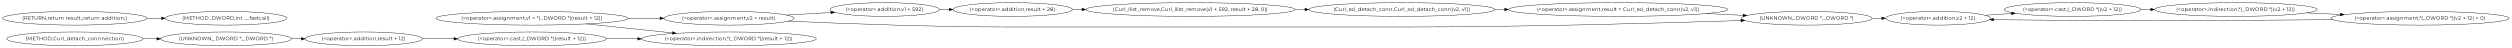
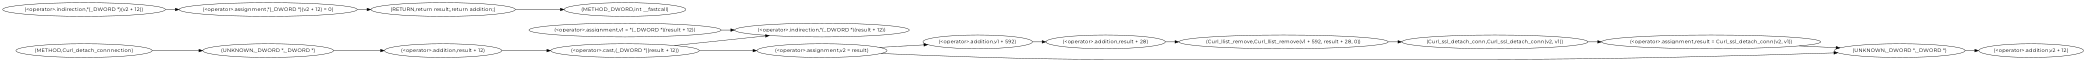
node "(<operator>.cast,(_DWORD *)(v2 + 12))": removed
edge "(<operator>.assignment,v1 = *(_DWORD *)(result + 12))" -> "(<operator>.assignment,v2 = result)": now "(<operator>.cast,(_DWORD *)(result + 12))" -> "(<operator>.assignment,v2 = result)"
edge "(<operator>.assignment,*(_DWORD *)(v2 + 12) = 0)" -> "(<operator>.addition,v2 + 12)": now "(<operator>.assignment,*(_DWORD *)(v2 + 12) = 0)" -> "(RETURN,return result;,return addition;)"
